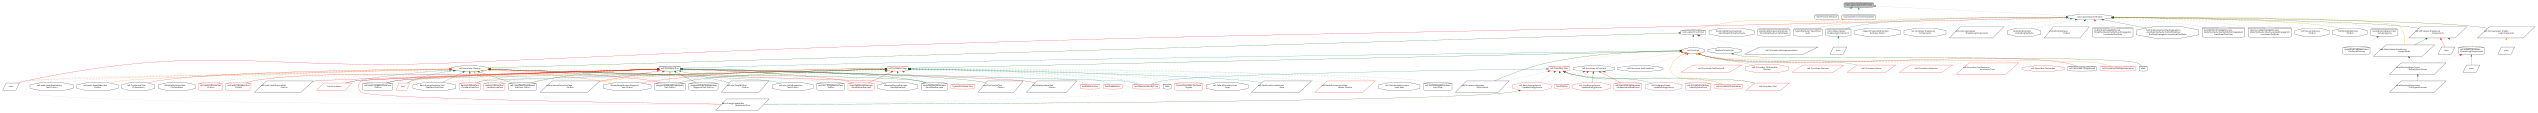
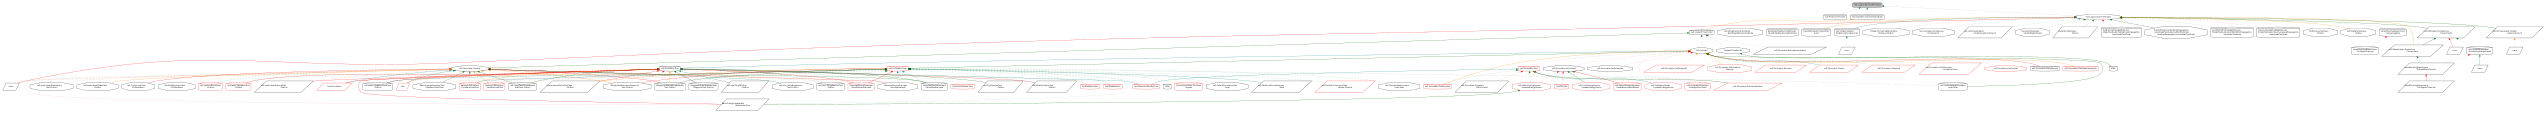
edge "ns3::Simulator::Schedule WithContext" -> "ns3::GetImpl": now "ns3::NullMessageSimulator Impl::Stop" -> "ns3::GetImpl"
node "ns3::Simulator::Test": label "ns3::Simulator::Test" -> "ns3::Simulator::DoScheduleNow"
